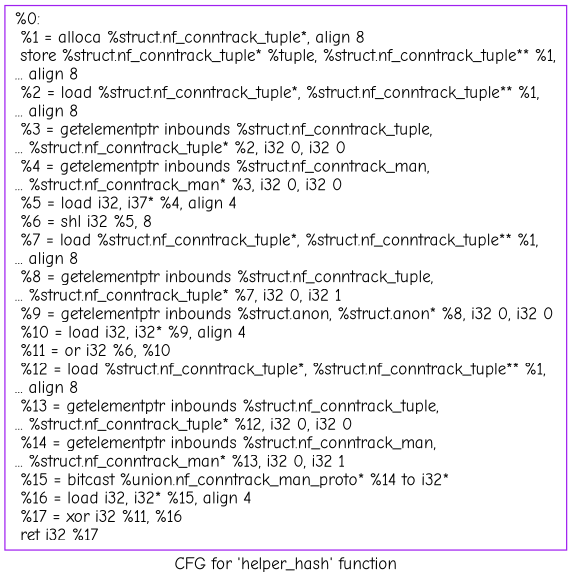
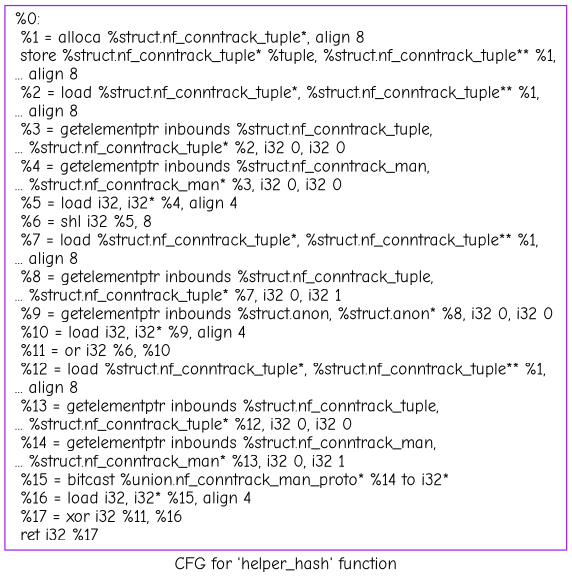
node "%0:": text "%5 = load i32, i37* %4, align 4" -> "%5 = load i32, i32* %4, align 4"
